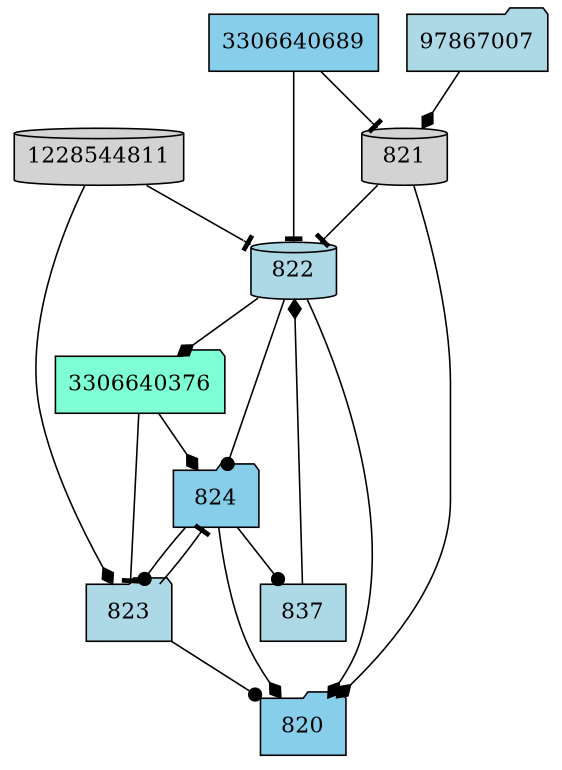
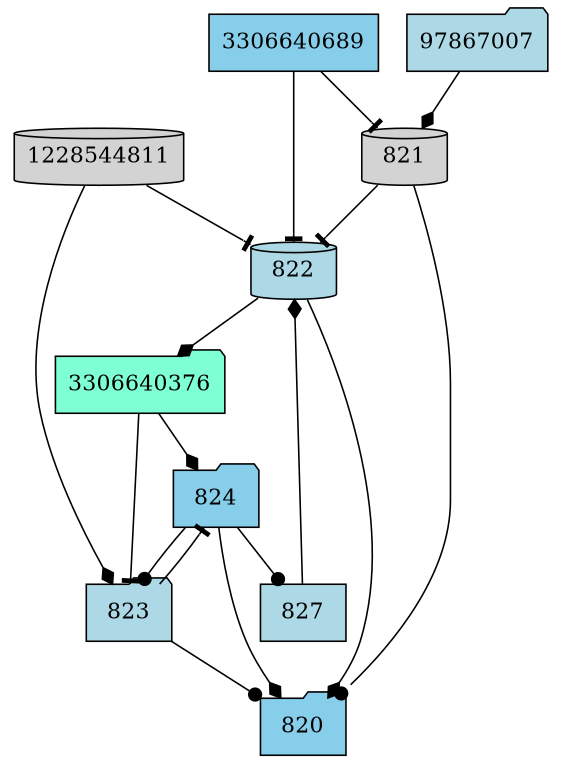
edge "822" -> "824": removed
edge "821" -> "820": arrowhead diamond -> dot
node "837": label "837" -> "827"
